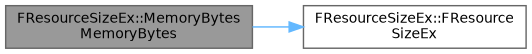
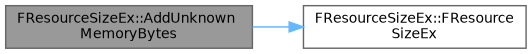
node "FResourceSizeEx::MemoryBytes MemoryBytes": label "FResourceSizeEx::MemoryBytes MemoryBytes" -> "FResourceSizeEx::AddUnknown MemoryBytes"
